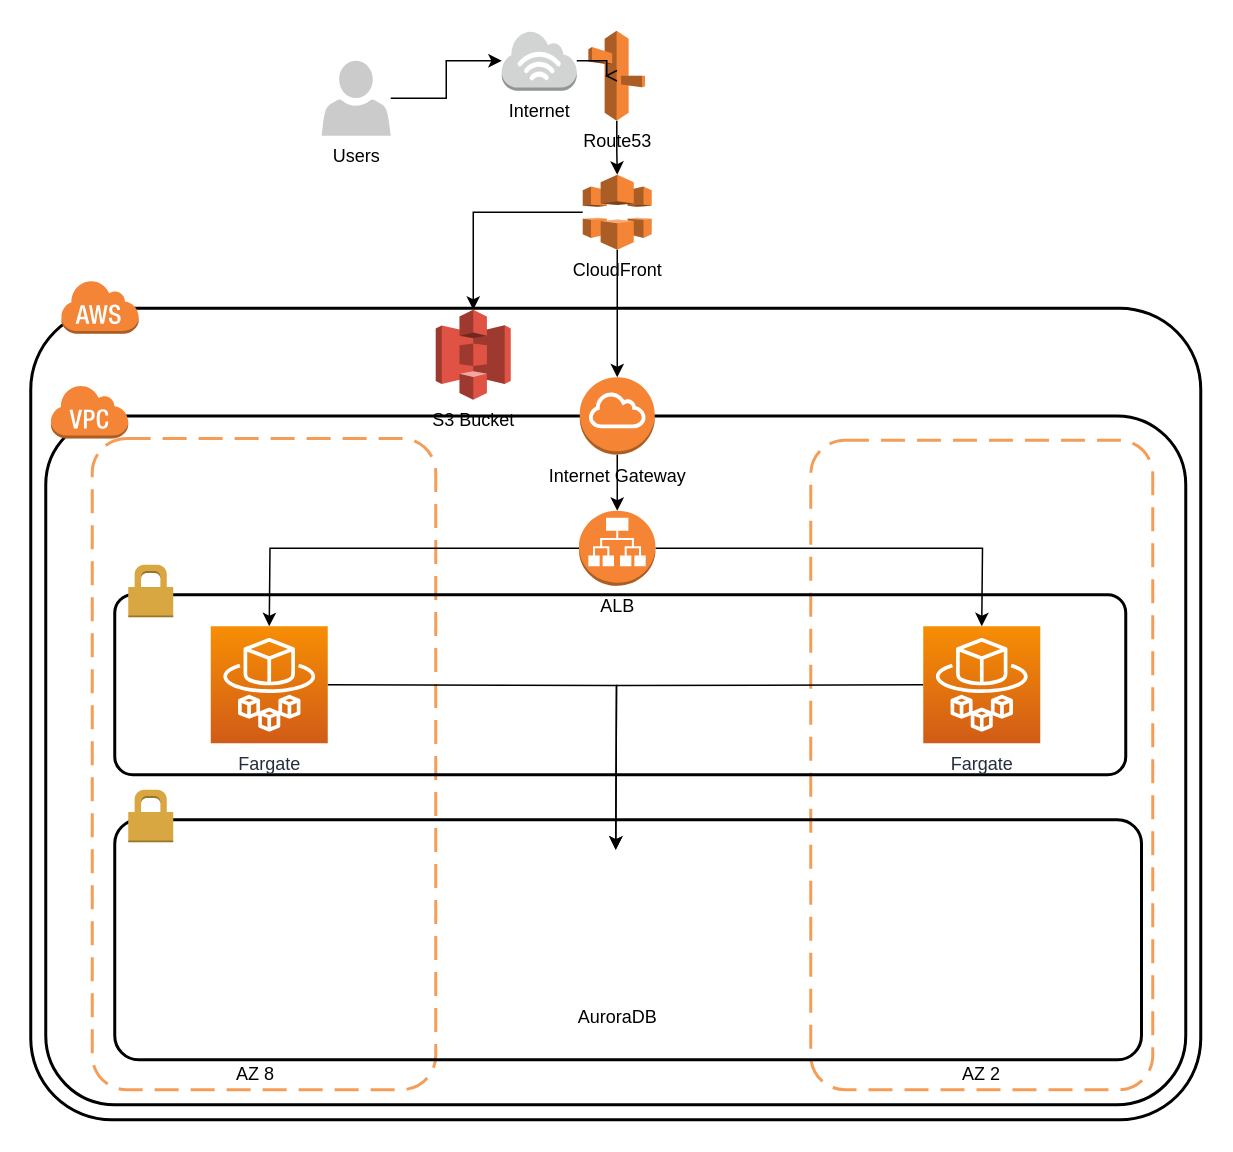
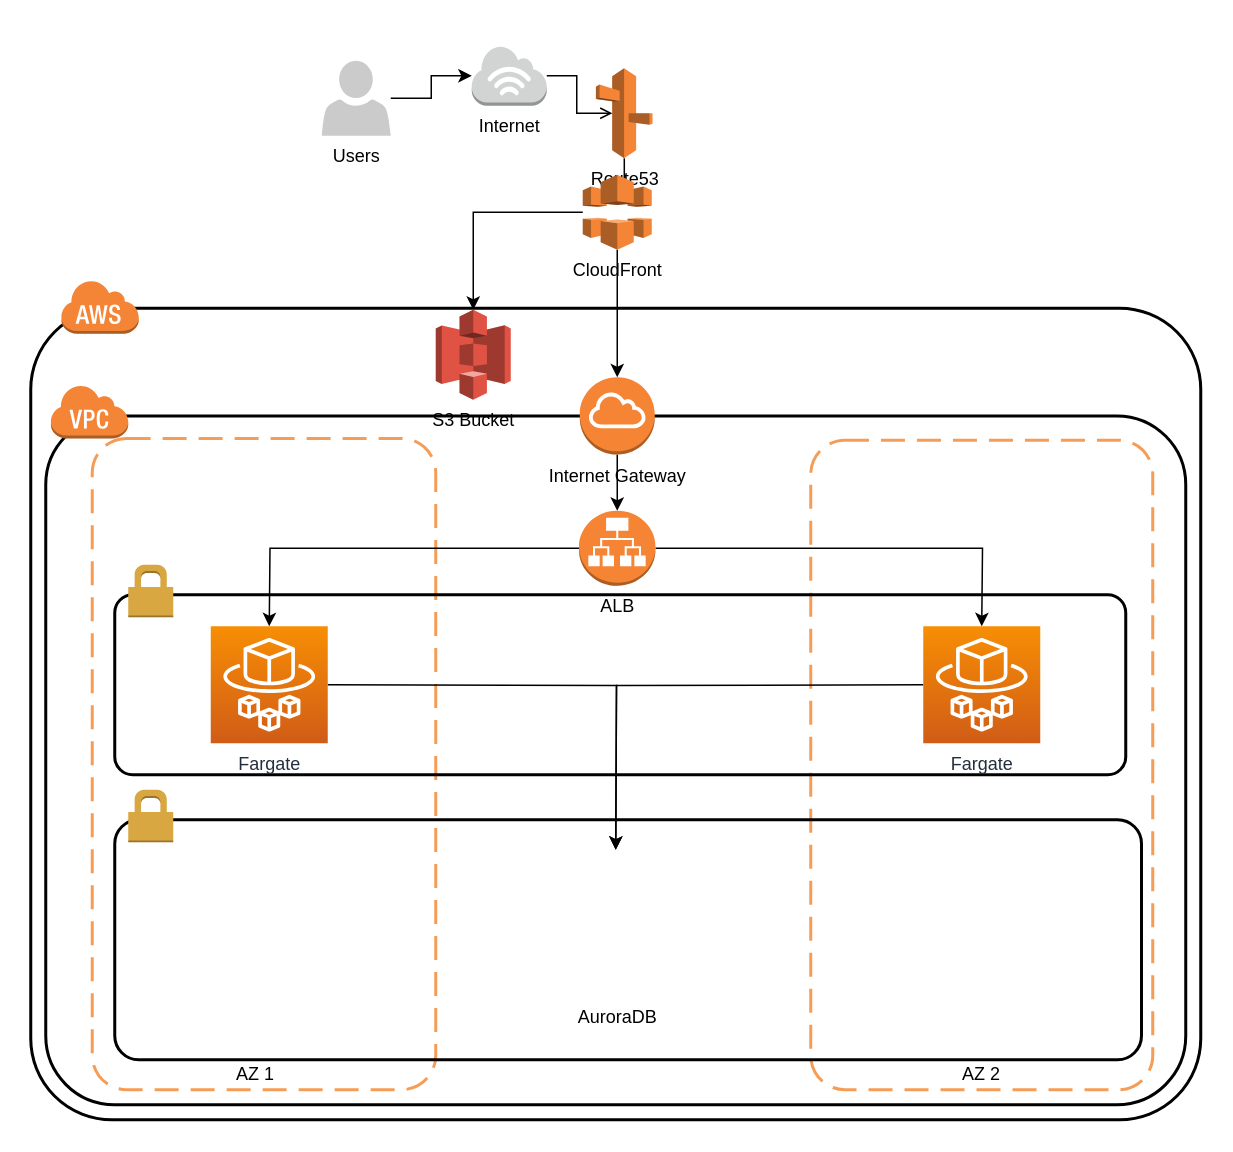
node "Internet": moved (539, 61) -> (509, 76)
node "Route53": moved (617, 76) -> (624, 113)
node "AZ 8": label "AZ 8" -> "AZ 1"
